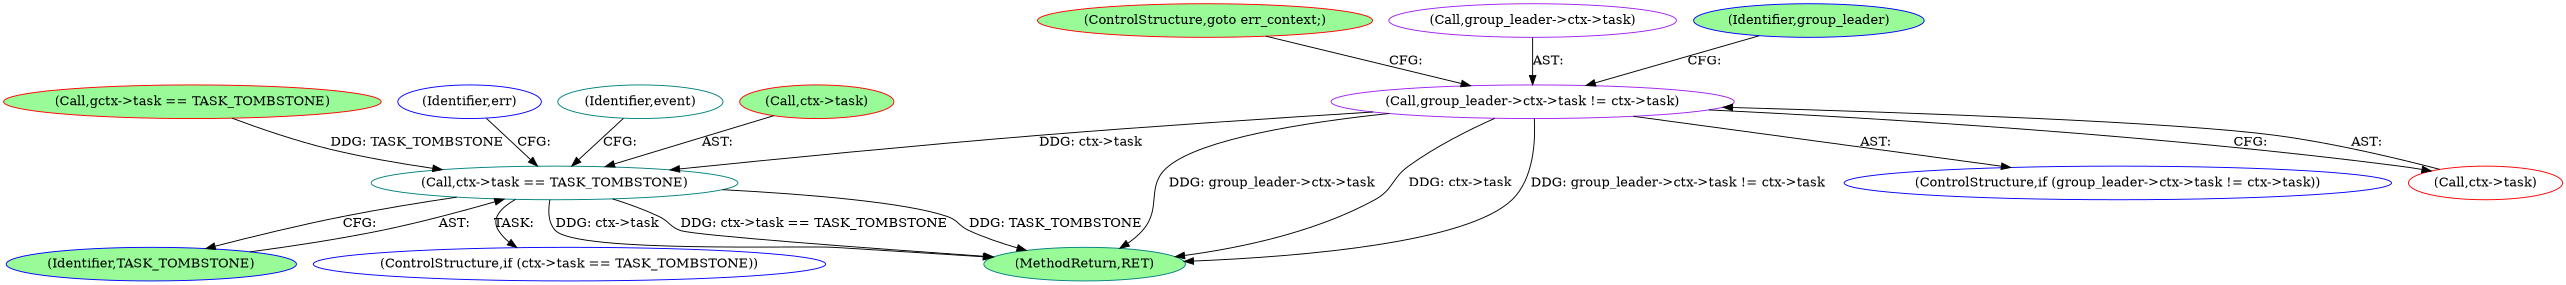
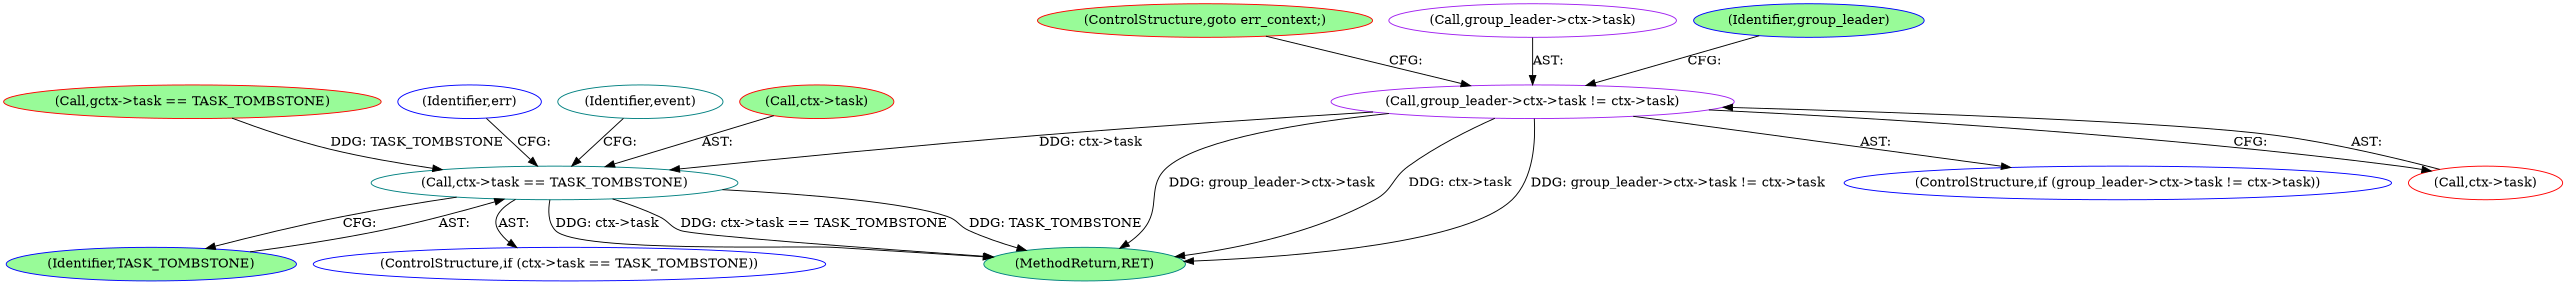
edge "(Call,ctx->task == TASK_TOMBSTONE)" -> "(ControlStructure,if (ctx->task == TASK_TOMBSTONE))": label "TASK: " -> "AST: "
